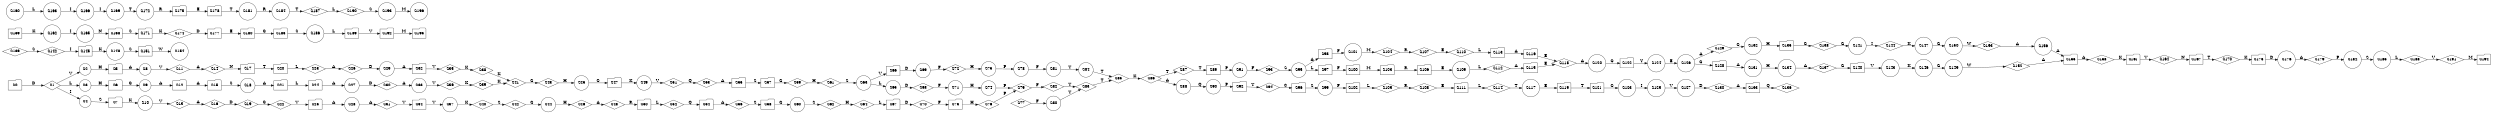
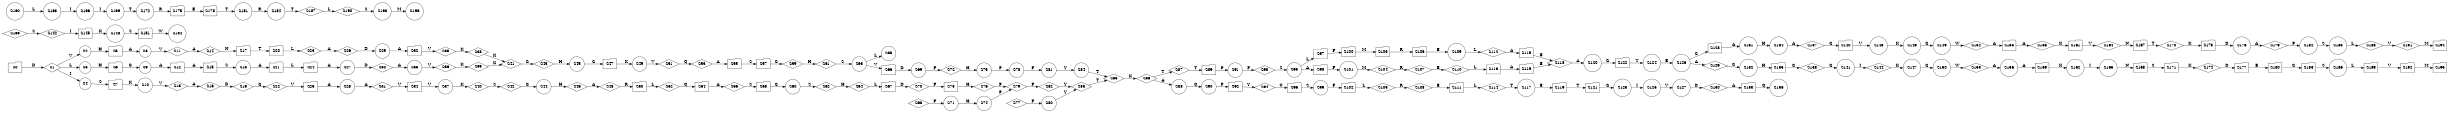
edge "S156" -> "S155": now "S156" -> "S159"
edge "S65" -> "S68": removed, label "D"
node "S136": shape diamond -> circle
